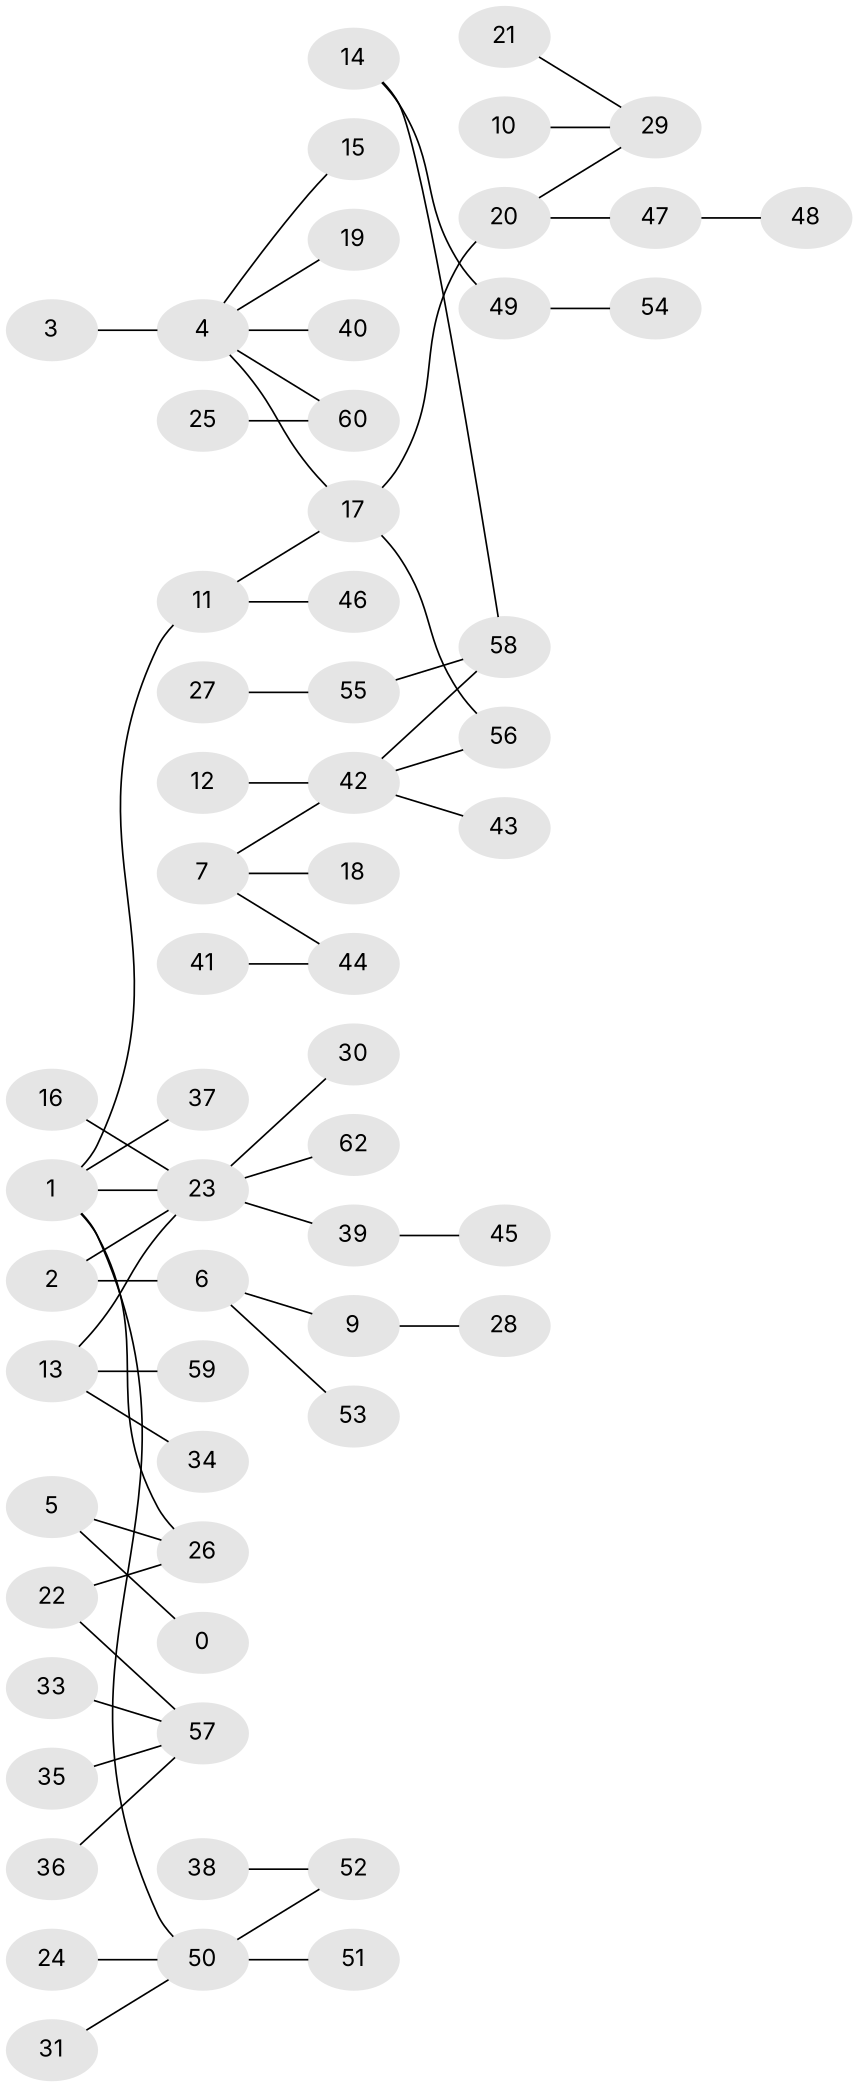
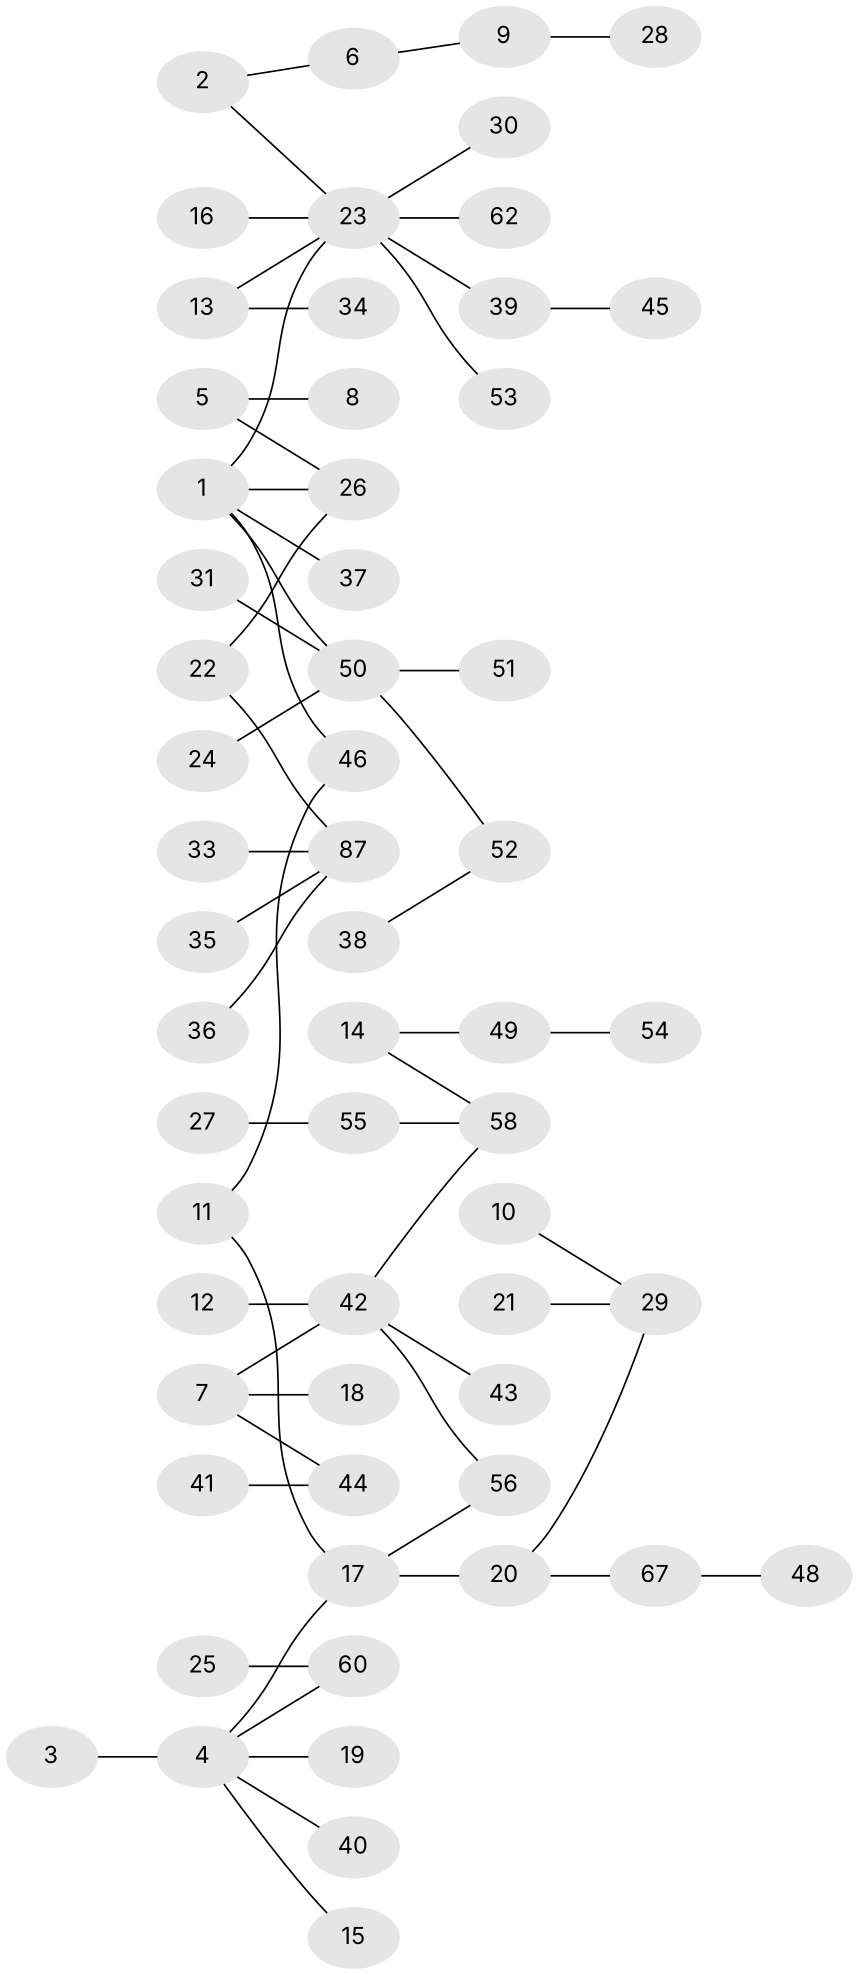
node "47": label "47" -> "67"
edge "11" -- "1": now "46" -- "1"
edge "6" -- "53": now "23" -- "53"
node "59": removed
node "0": label "0" -> "8"
node "57": label "57" -> "87"
